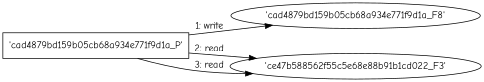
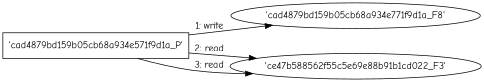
node "'cad4879bd159b05cb68a934e771f9d1a_P'": label "'cad4879bd159b05cb68a934e771f9d1a_P'" -> "'cad4879bd159b05cb68a934e571f9d1a_P'"
node "'ce47b588562f55c5e68e88b91b1cd022_F3'": label "'ce47b588562f55c5e68e88b91b1cd022_F3'" -> "'ce47b588562f55c5e69e88b91b1cd022_F3'"
